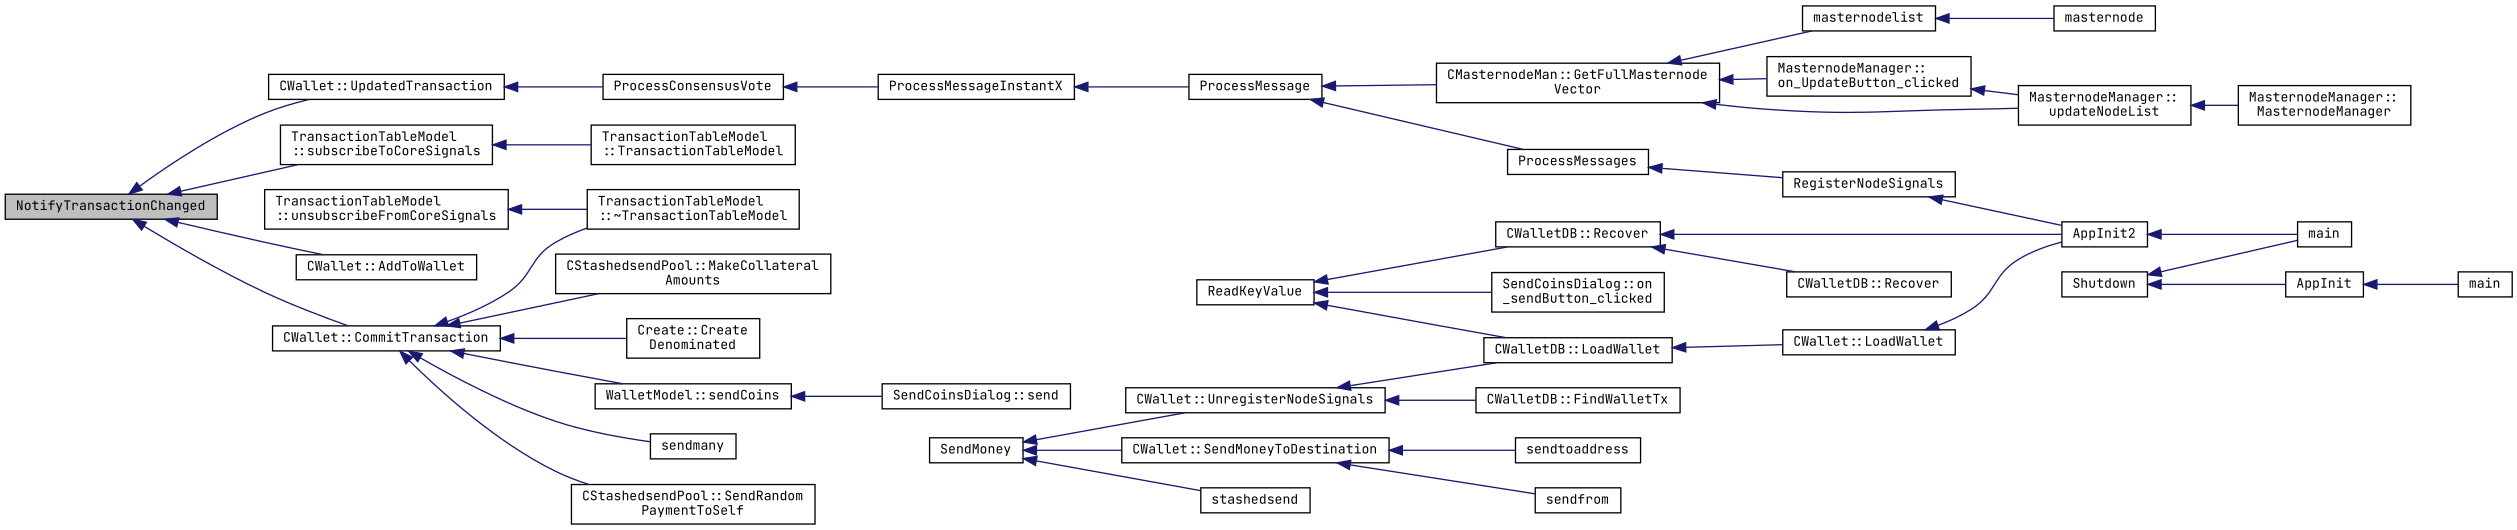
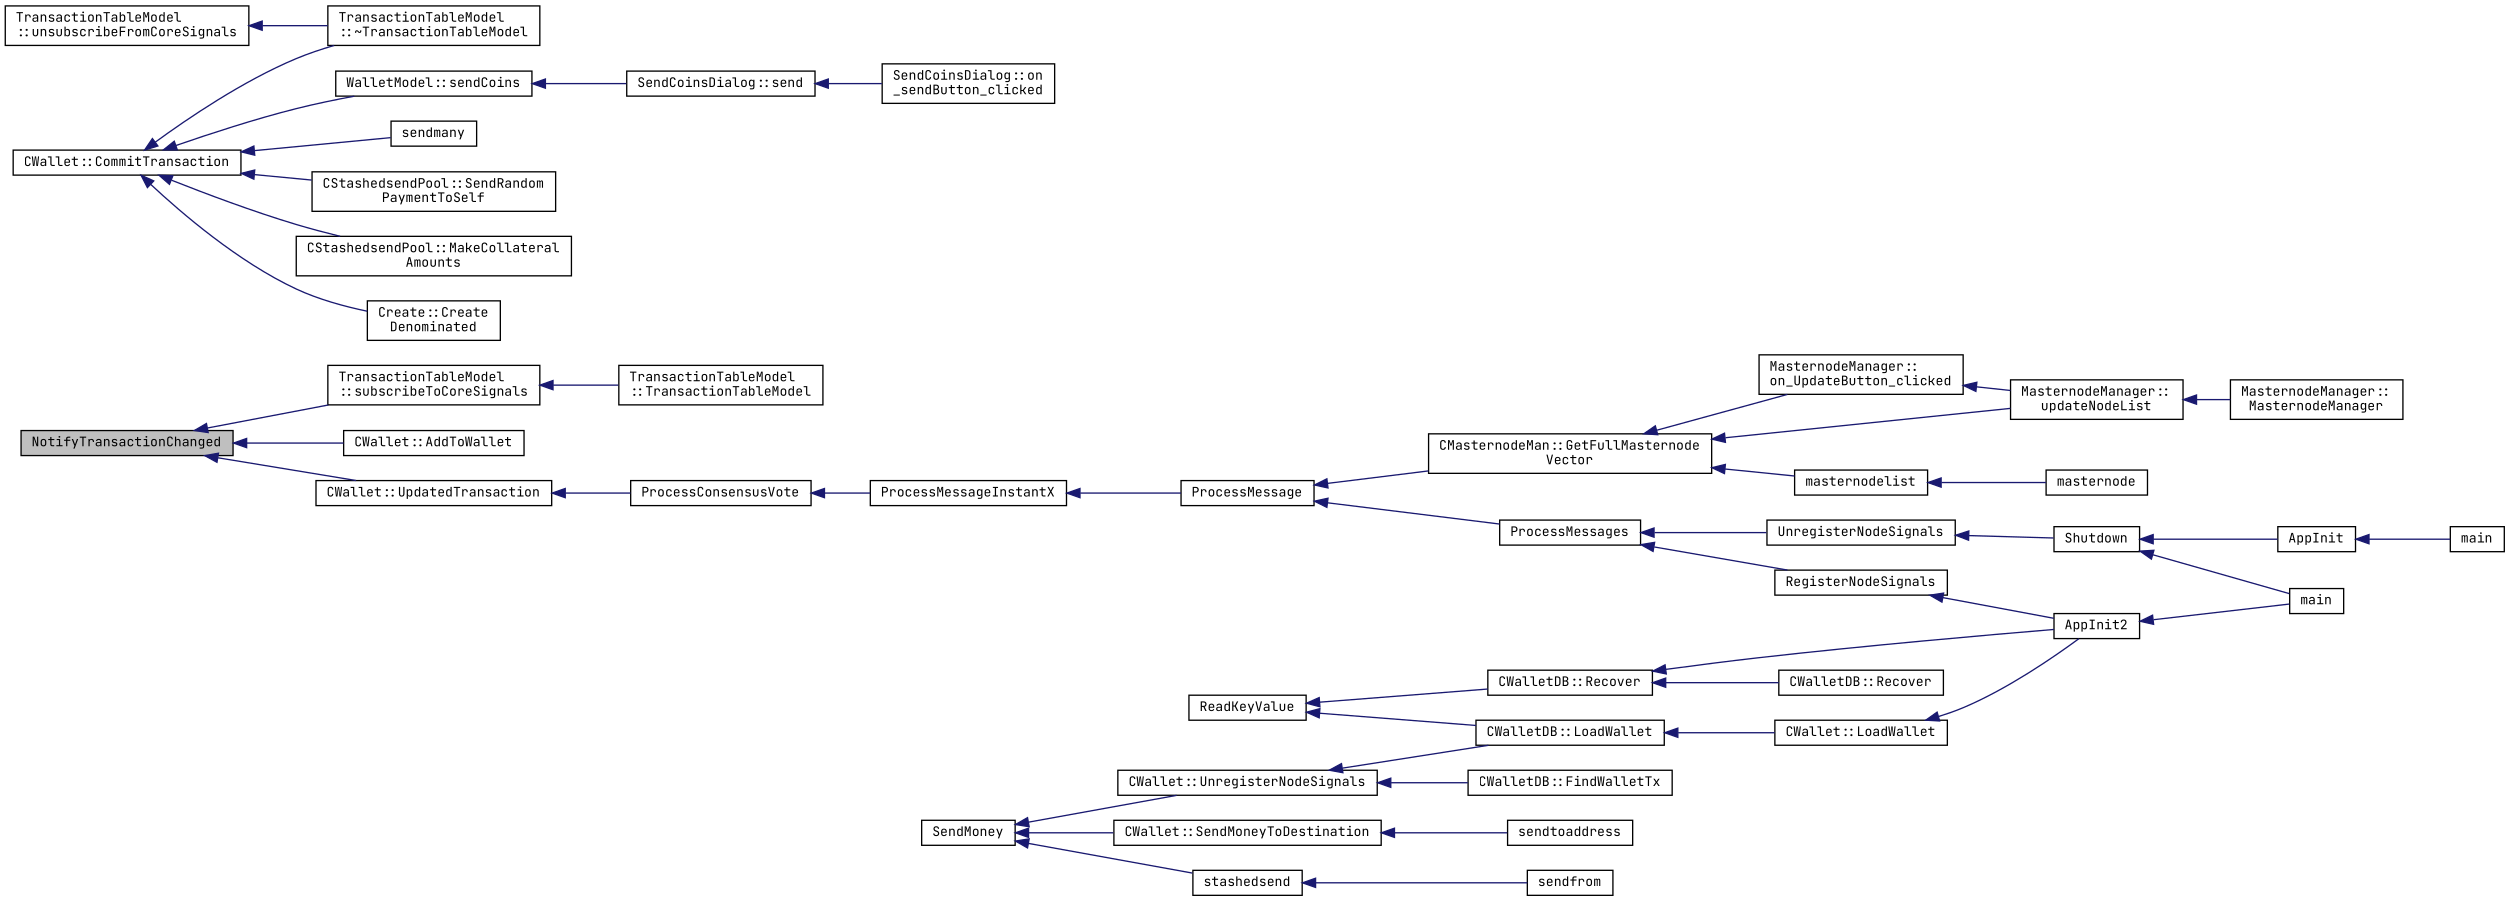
edge "CWallet::CommitTransaction" -> "NotifyTransactionChanged": removed
edge "SendCoinsDialog::on _sendButton_clicked" -> "ReadKeyValue": now "SendCoinsDialog::on _sendButton_clicked" -> "SendCoinsDialog::send"
edge "sendfrom" -> "CWallet::SendMoneyToDestination": now "sendfrom" -> "stashedsend"
node "UnregisterNodeSignals": added
